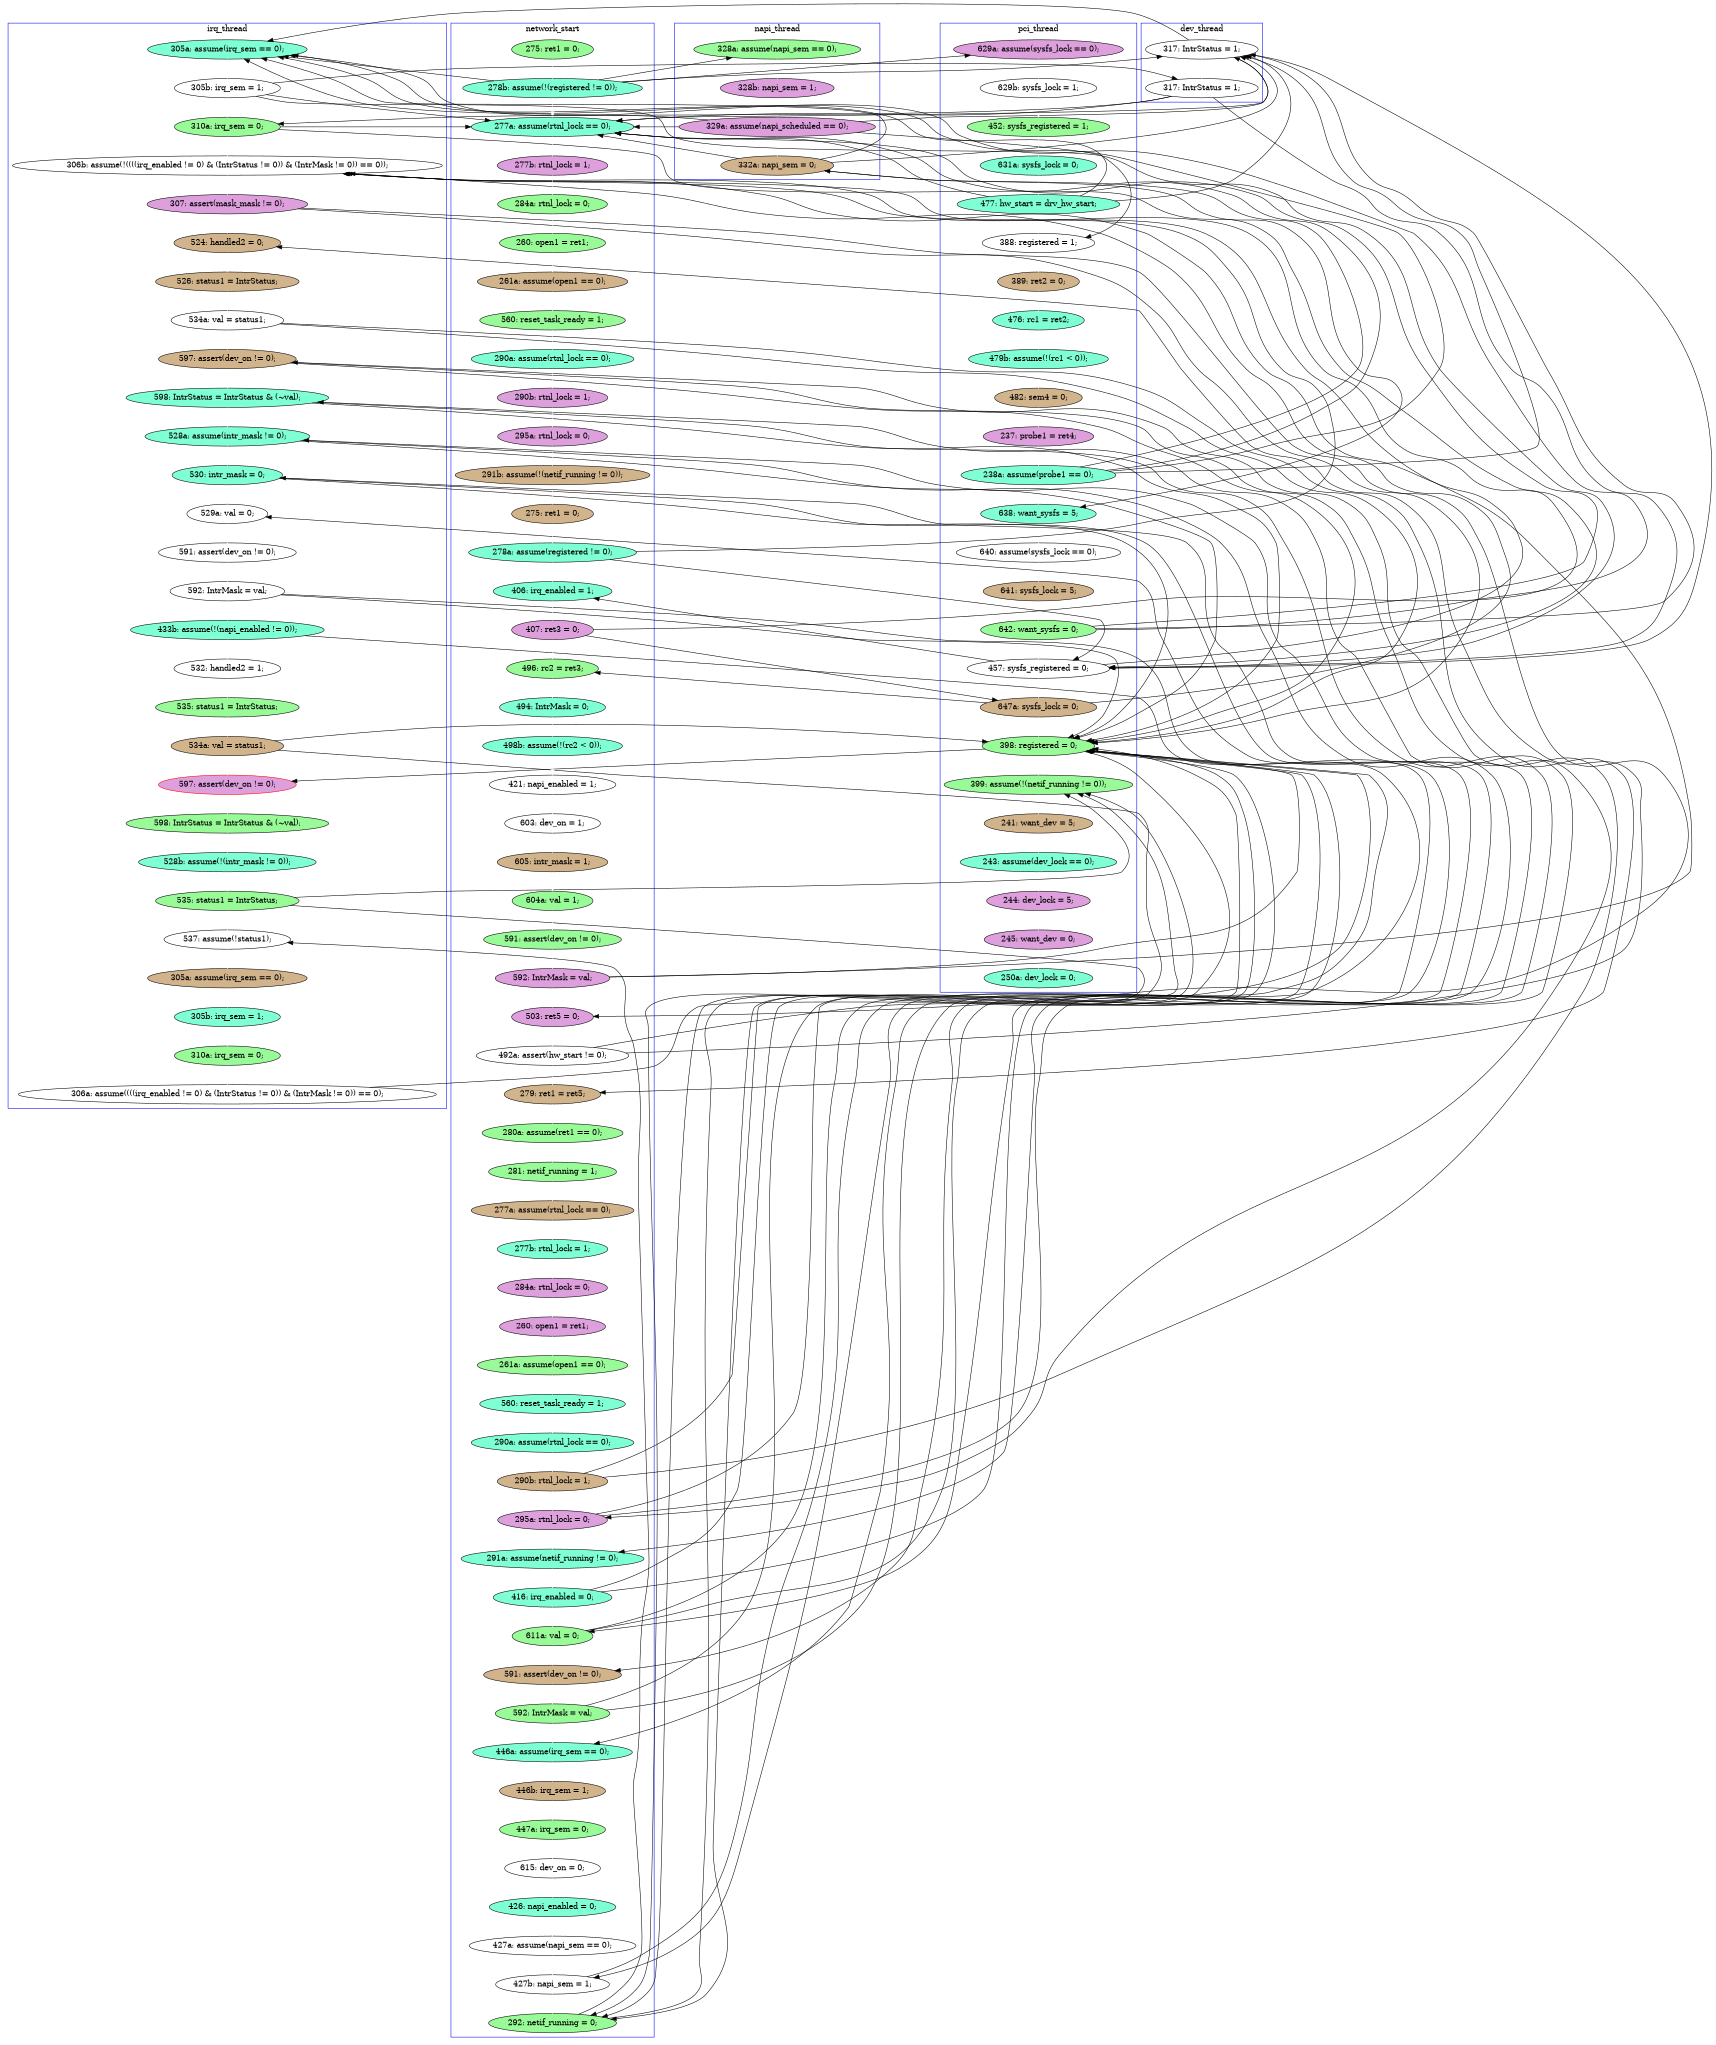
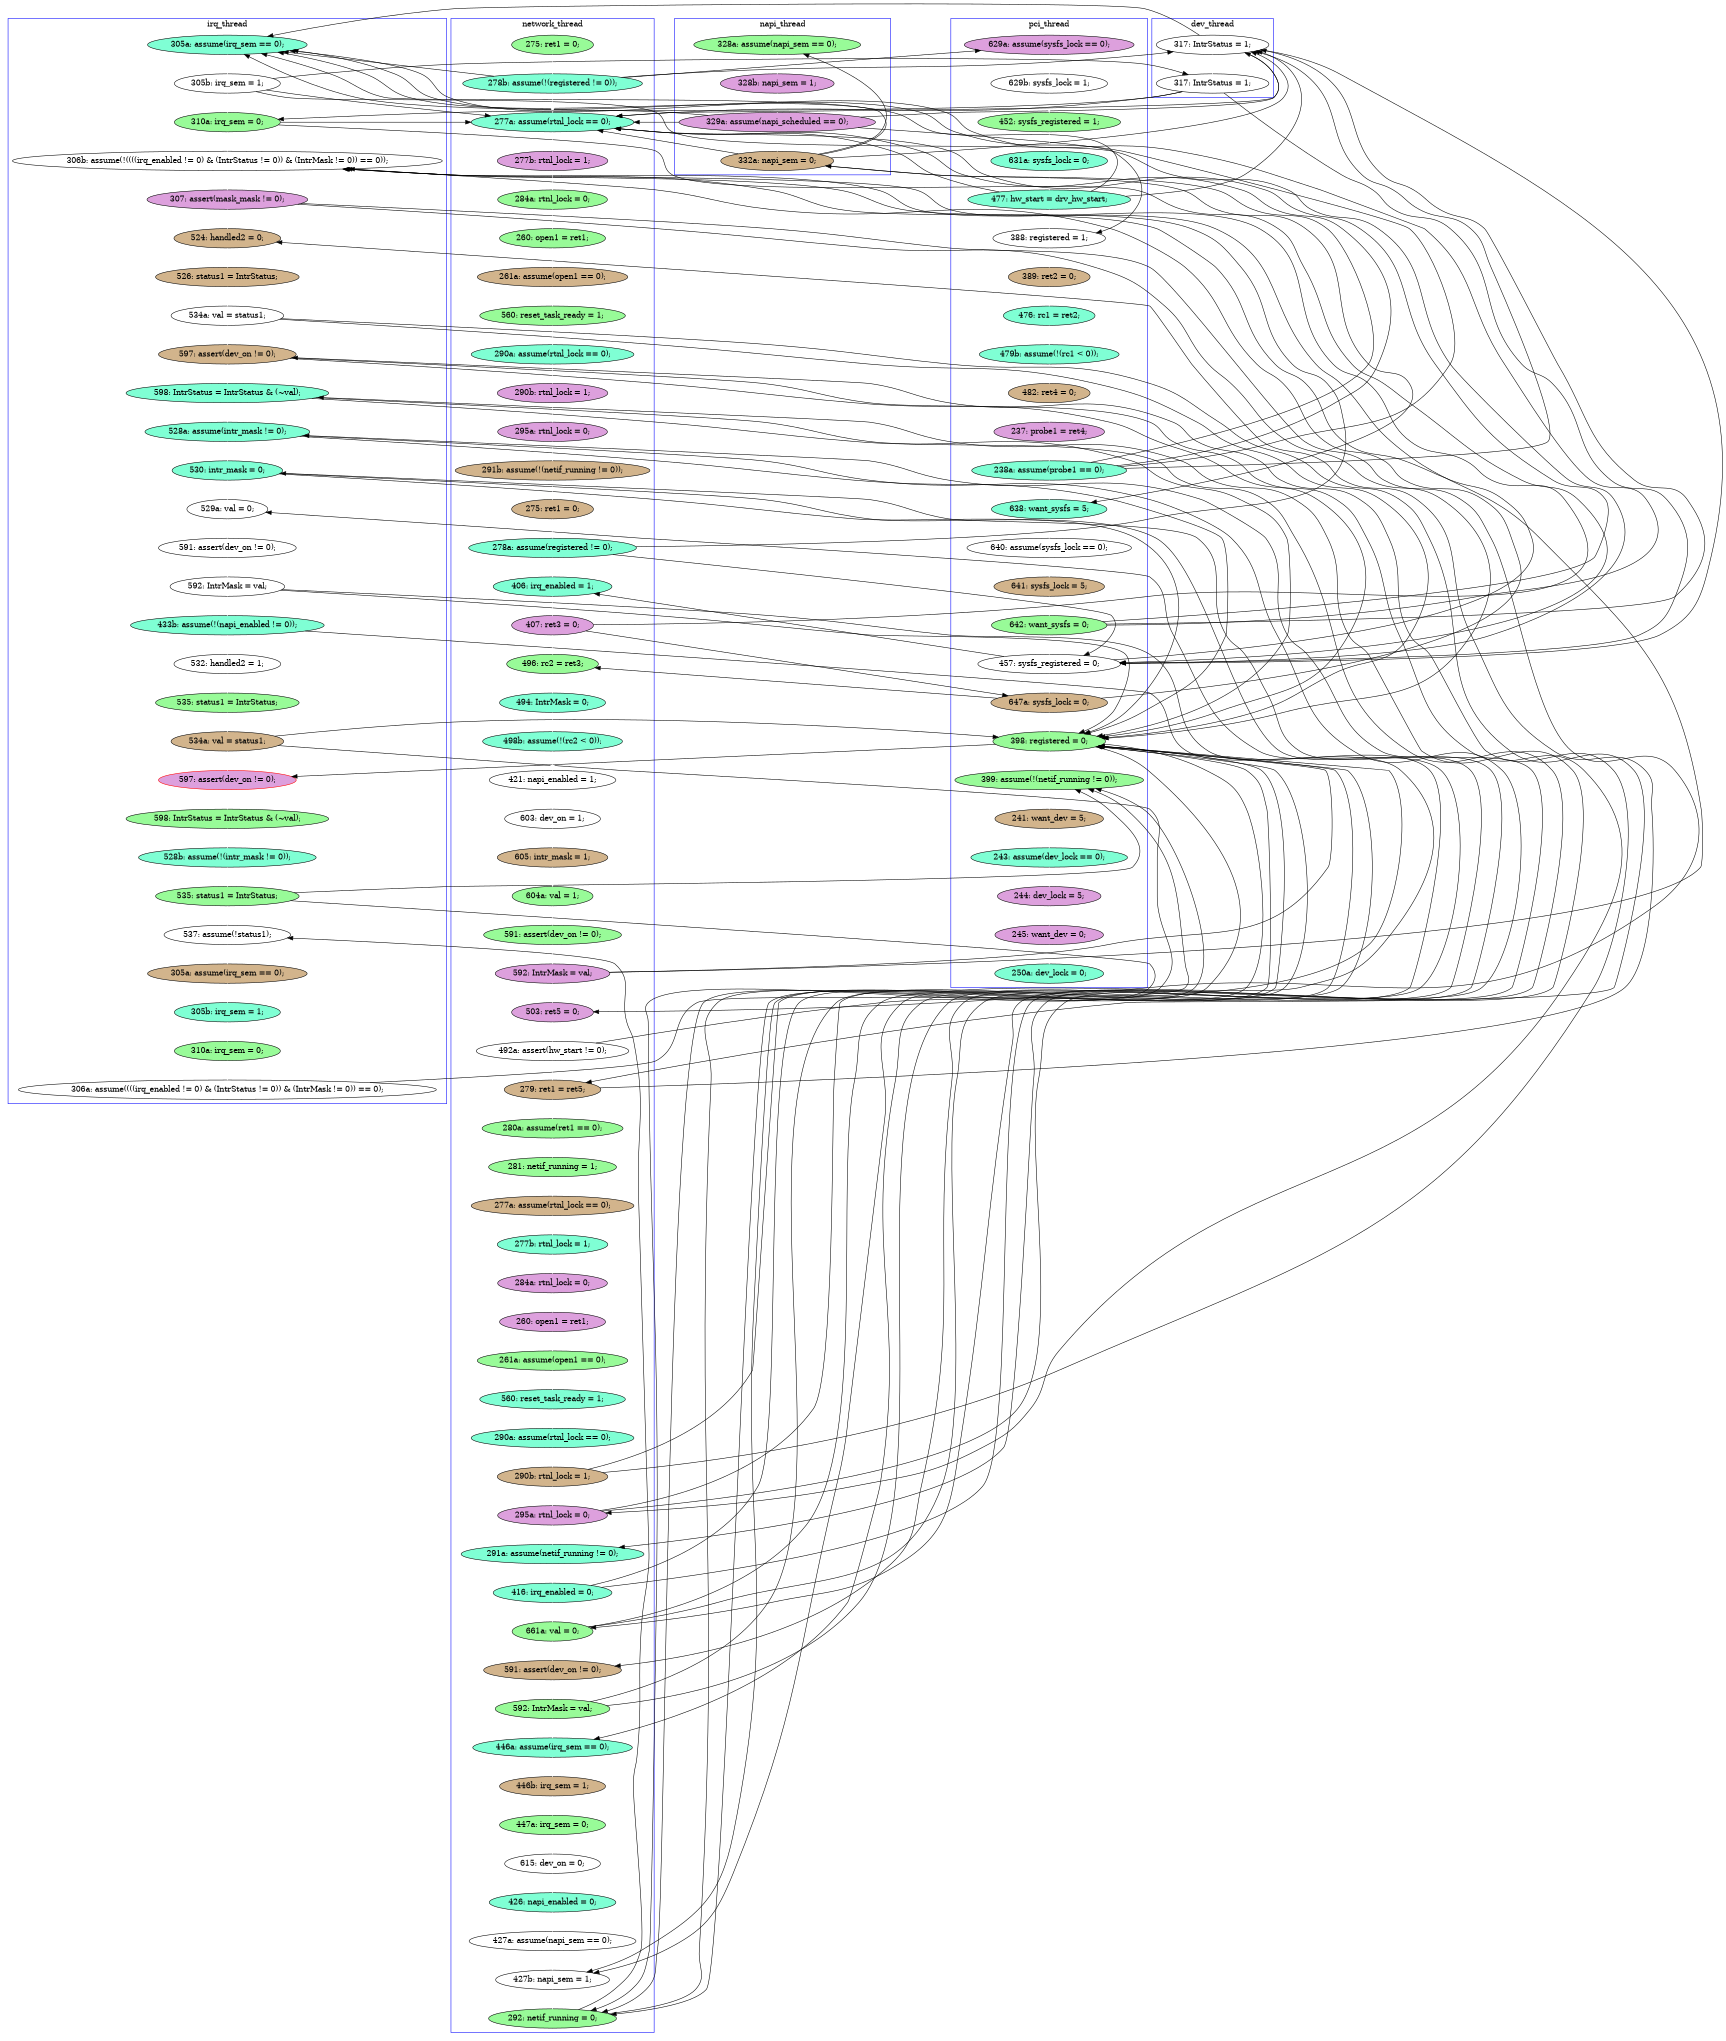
cluster "network_start": label "network_start" -> "network_thread"
edge "278b: assume(!(registered != 0));" -> "328a: assume(napi_sem == 0);": now "332a: napi_sem = 0;" -> "328a: assume(napi_sem == 0);"
node "482: sem4 = 0;": label "482: sem4 = 0;" -> "482: ret4 = 0;"
edge "492a: assert(hw_start != 0);" -> "524: handled2 = 0;": now "279: ret1 = ret5;" -> "524: handled2 = 0;"
edge "427b: napi_sem = 1;" -> "398: registered = 0;": reversed
node "611a: val = 0;": label "611a: val = 0;" -> "661a: val = 0;"
